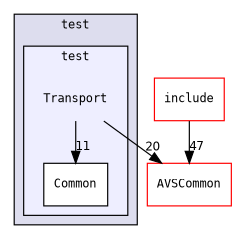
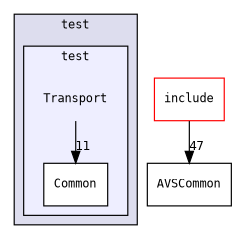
edge "Transport" -> "AVSCommon": removed
node "AVSCommon": color red -> black
